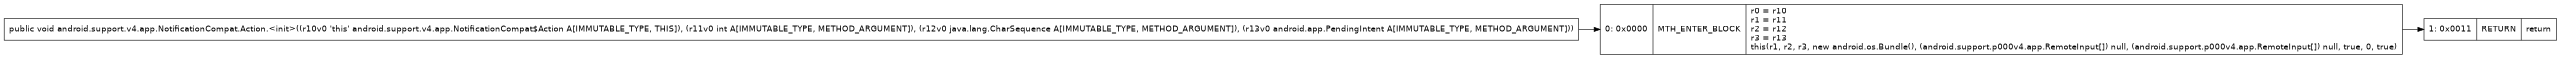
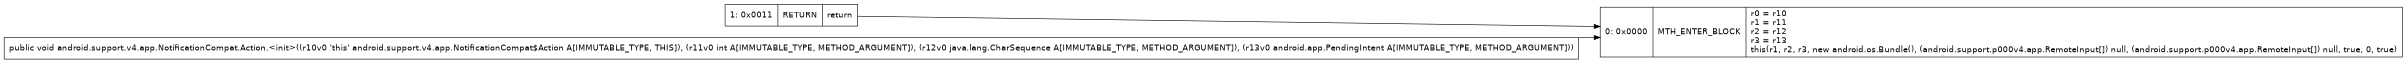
edge "0: 0x0000" -> "1: 0x0011": reversed
